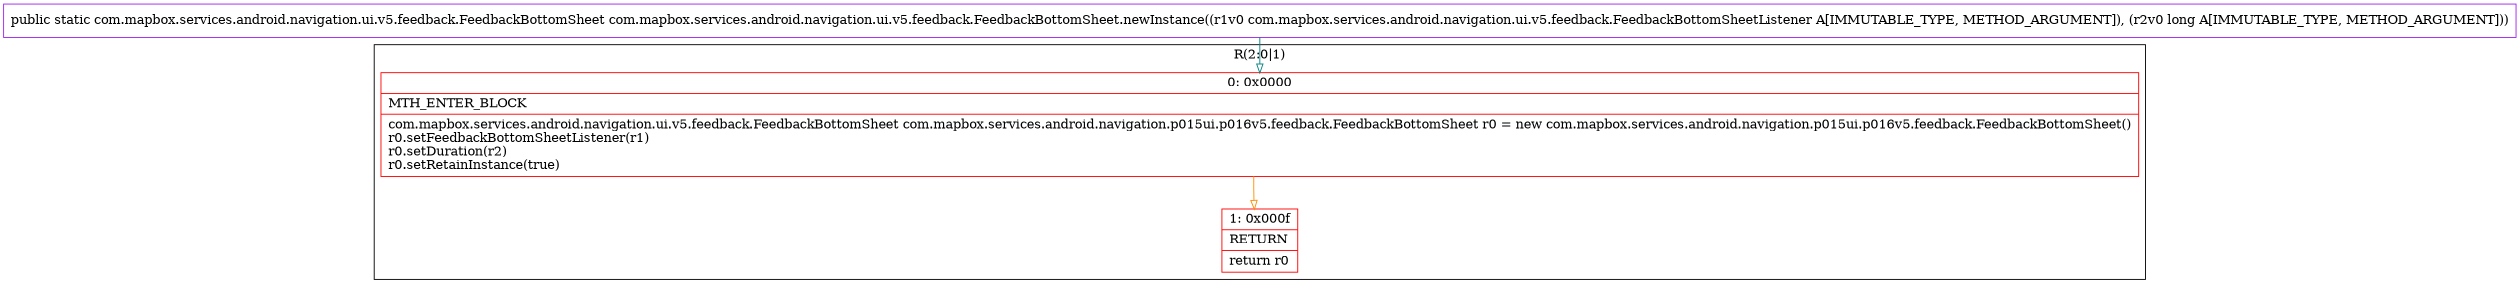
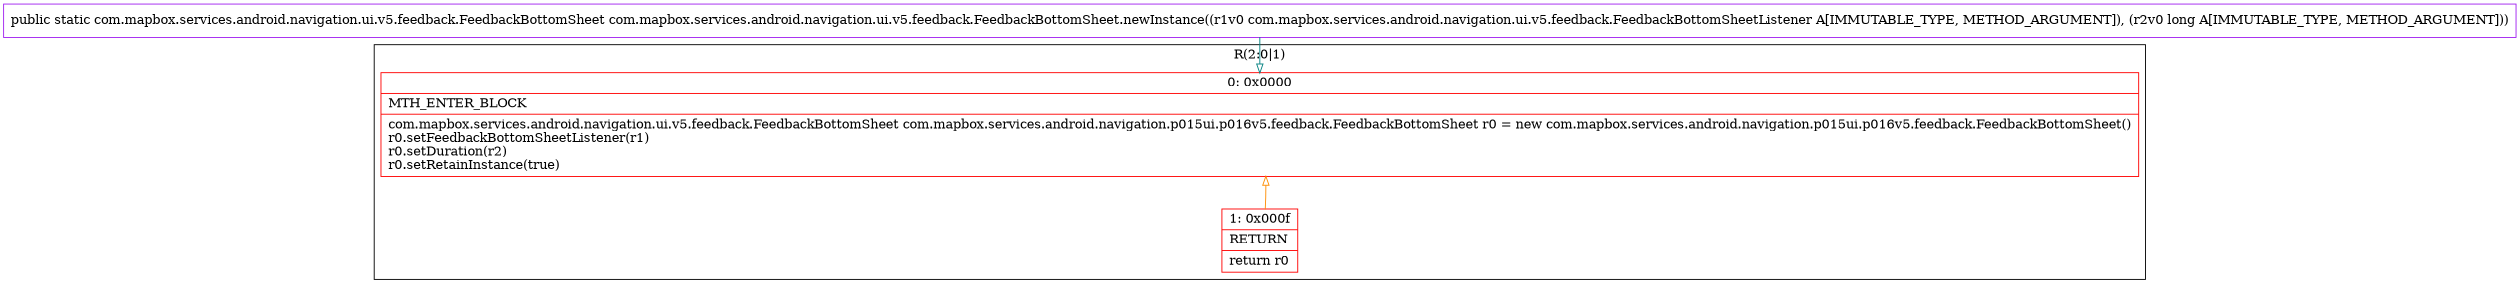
edge "0: 0x0000" -> "1: 0x000f": reversed
